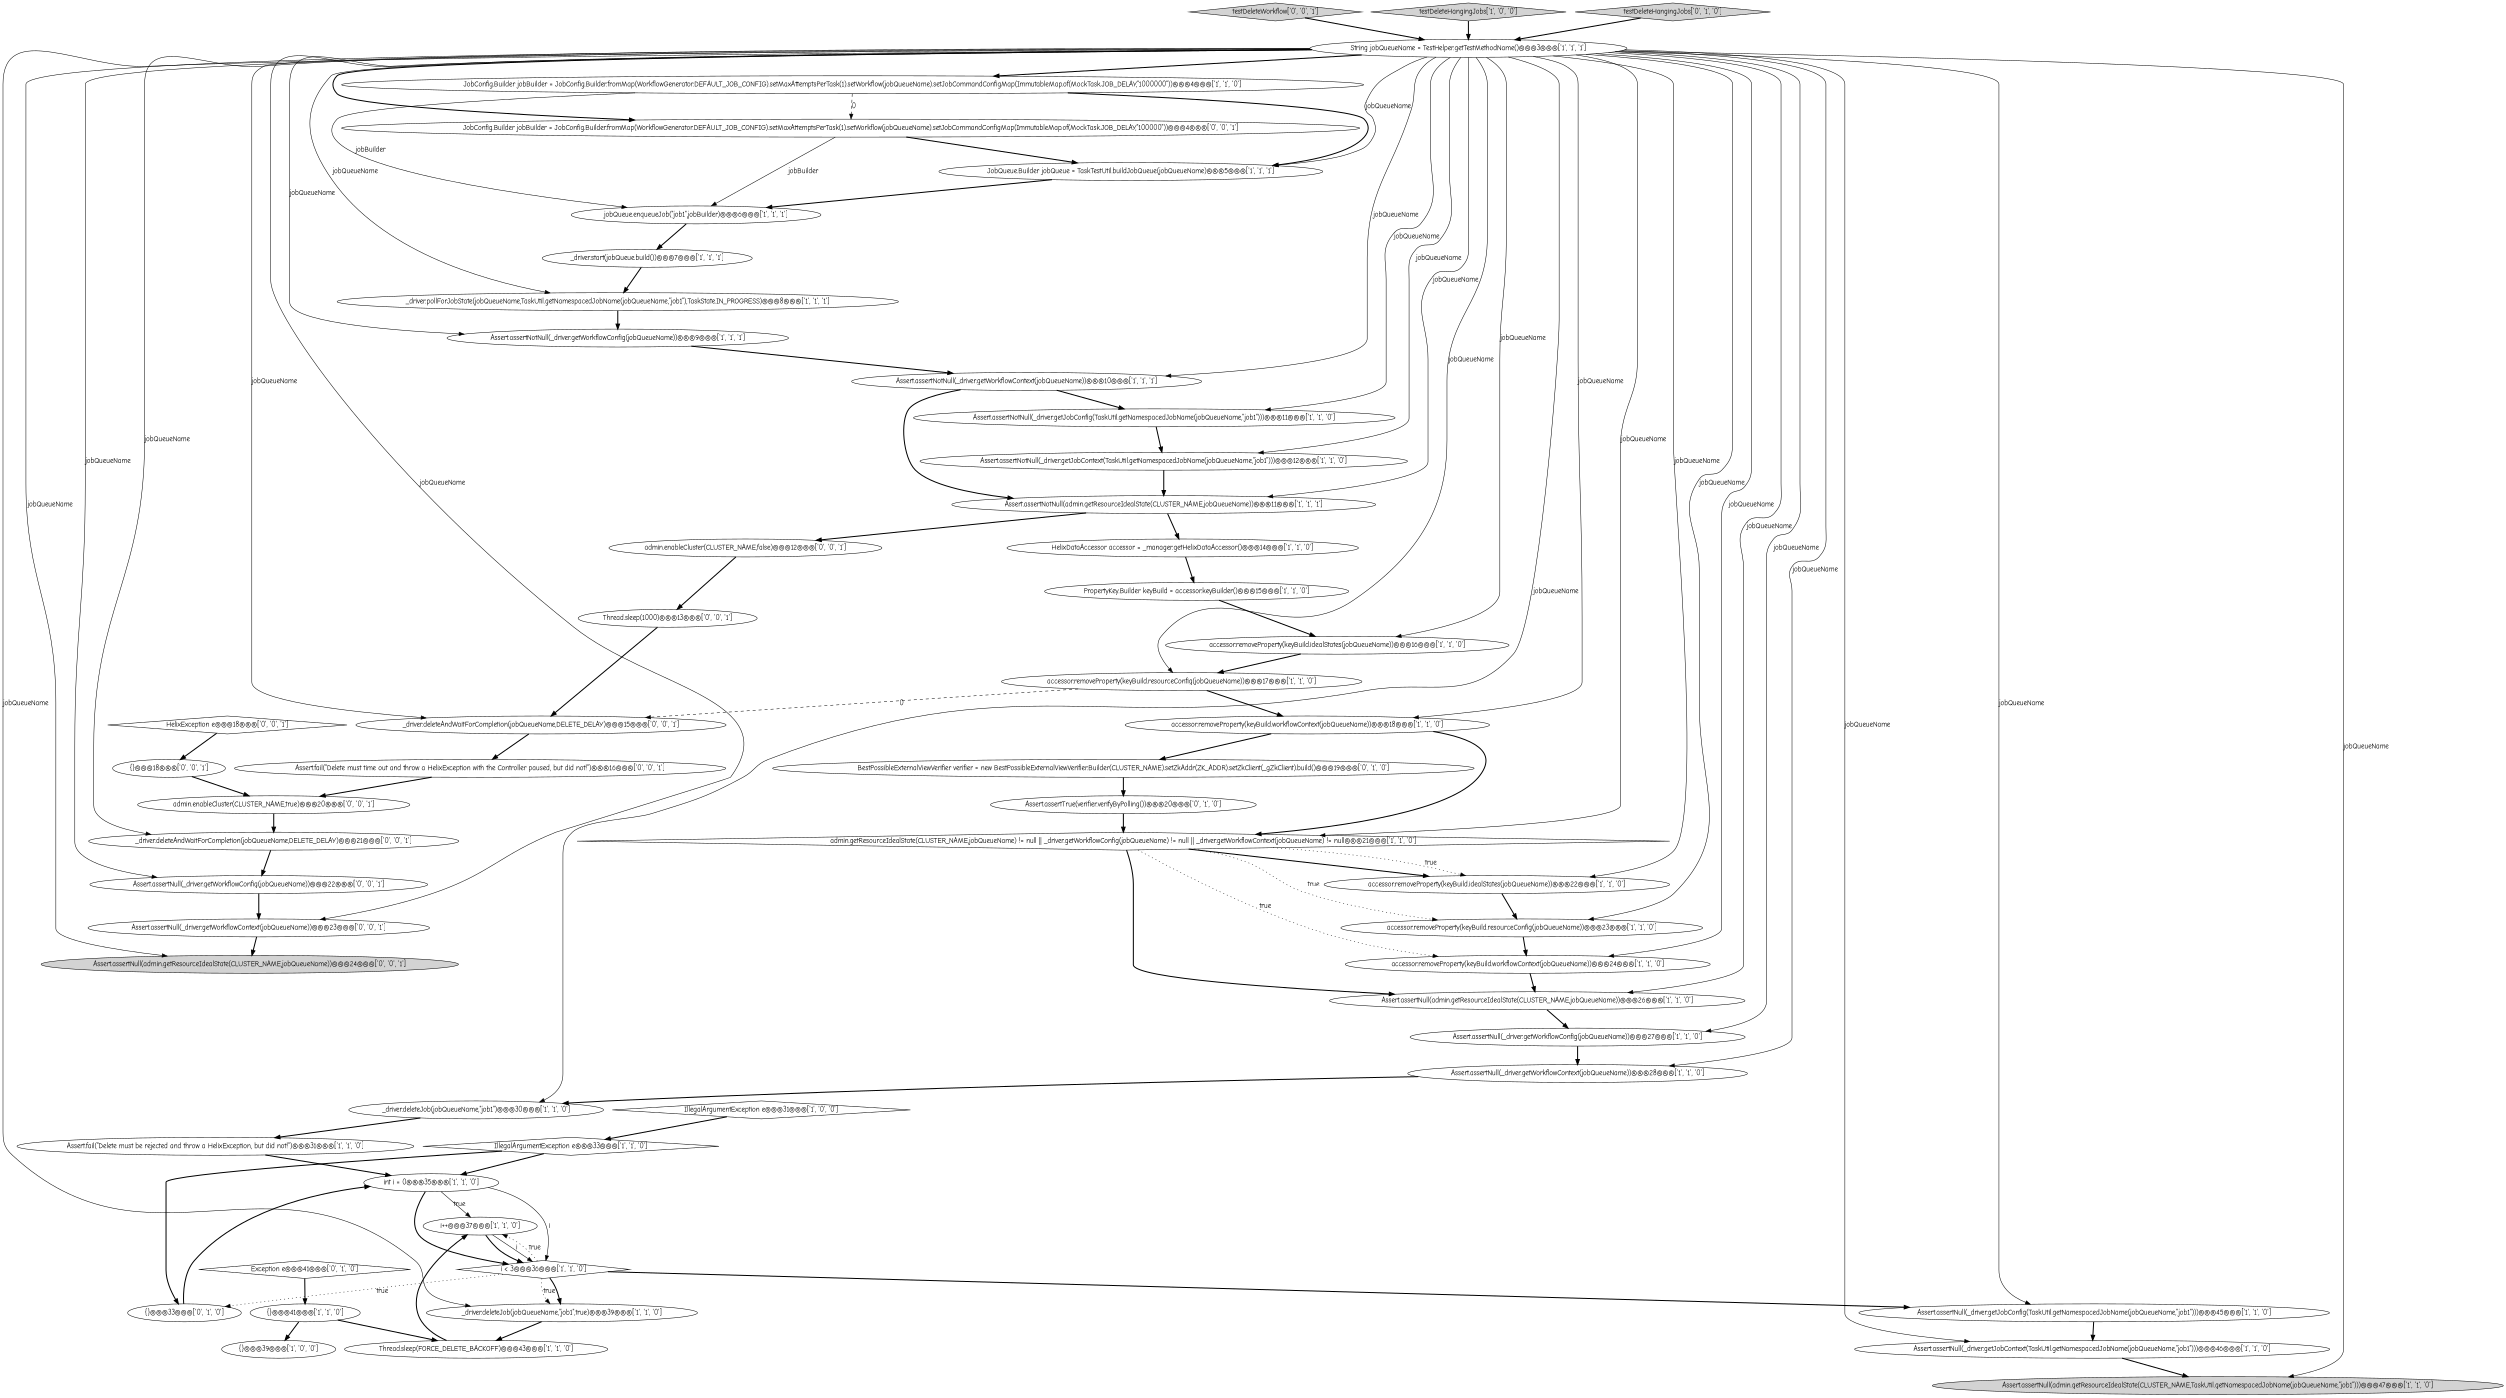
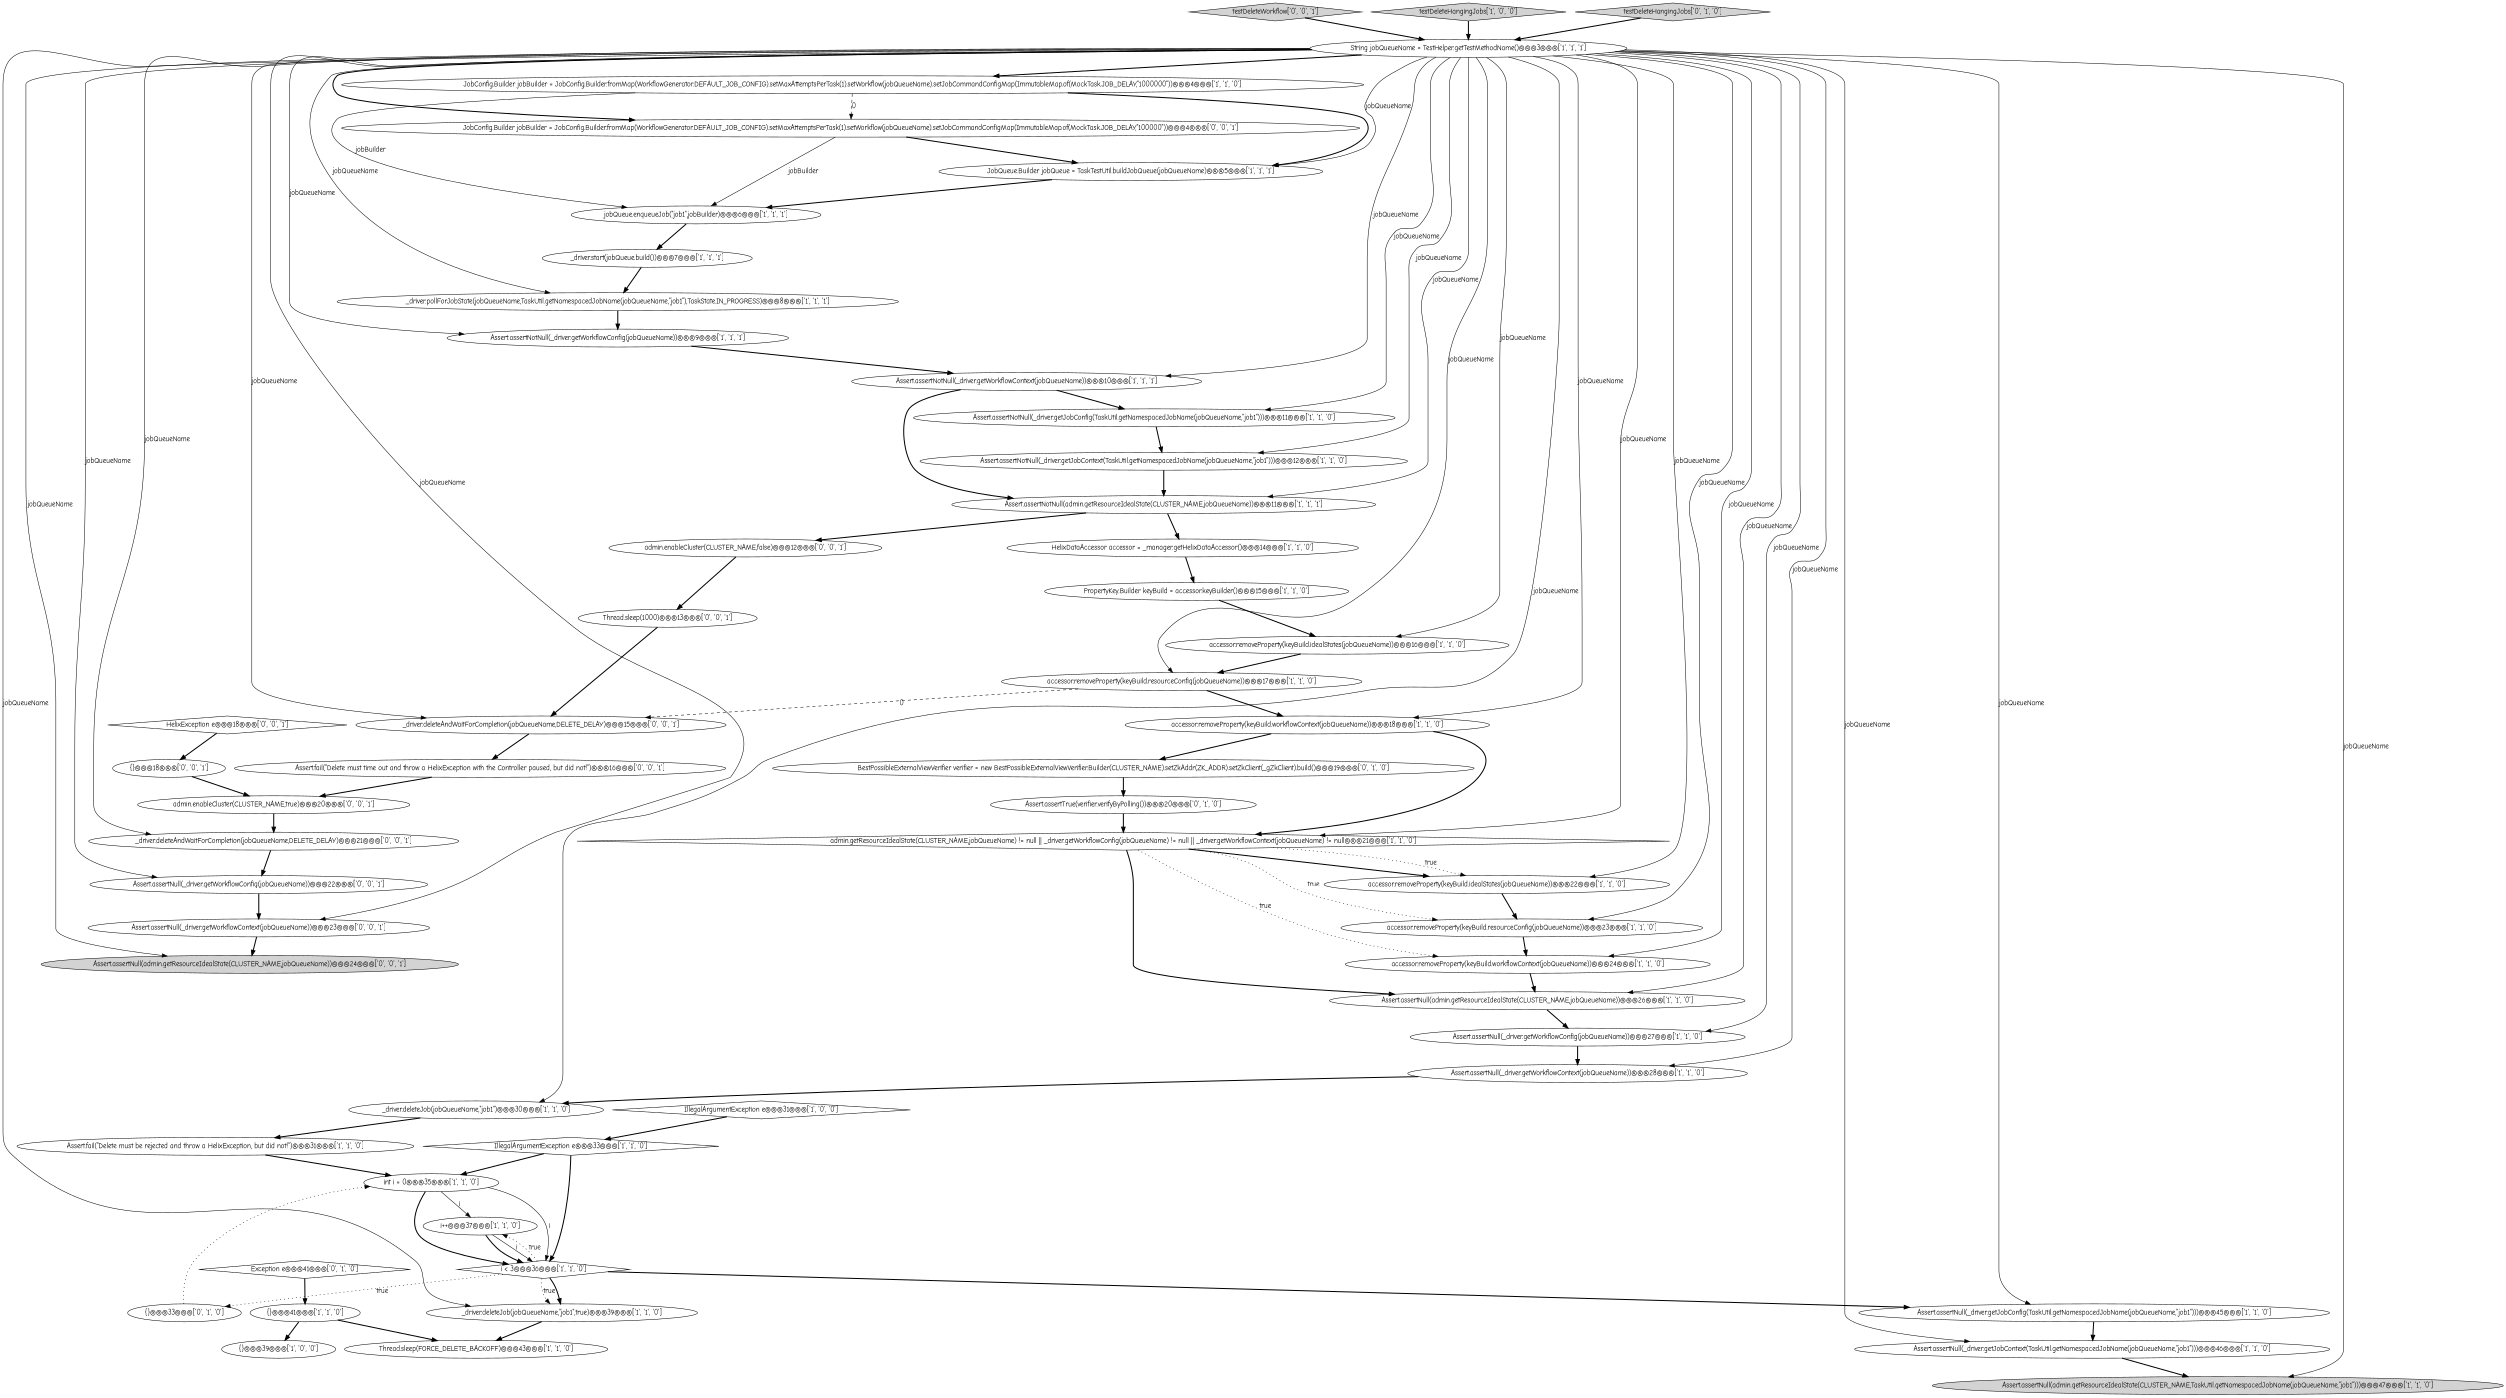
edge "IllegalArgumentException e@@@33@@@['1', '1', '0']" -> "{}@@@33@@@['0', '1', '0']": now "IllegalArgumentException e@@@33@@@['1', '1', '0']" -> "i < 3@@@36@@@['1', '1', '0']"
edge "int i = 0@@@35@@@['1', '1', '0']" -> "i++@@@37@@@['1', '1', '0']": label "true" -> "i"
edge "{}@@@33@@@['0', '1', '0']" -> "int i = 0@@@35@@@['1', '1', '0']": style bold -> dotted
edge "Thread.sleep(FORCE_DELETE_BACKOFF)@@@43@@@['1', '1', '0']" -> "i++@@@37@@@['1', '1', '0']": removed
